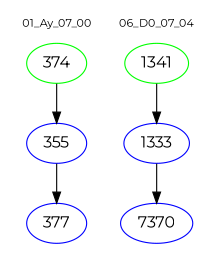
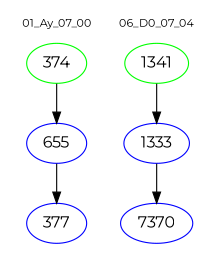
node "355": label "355" -> "655"
